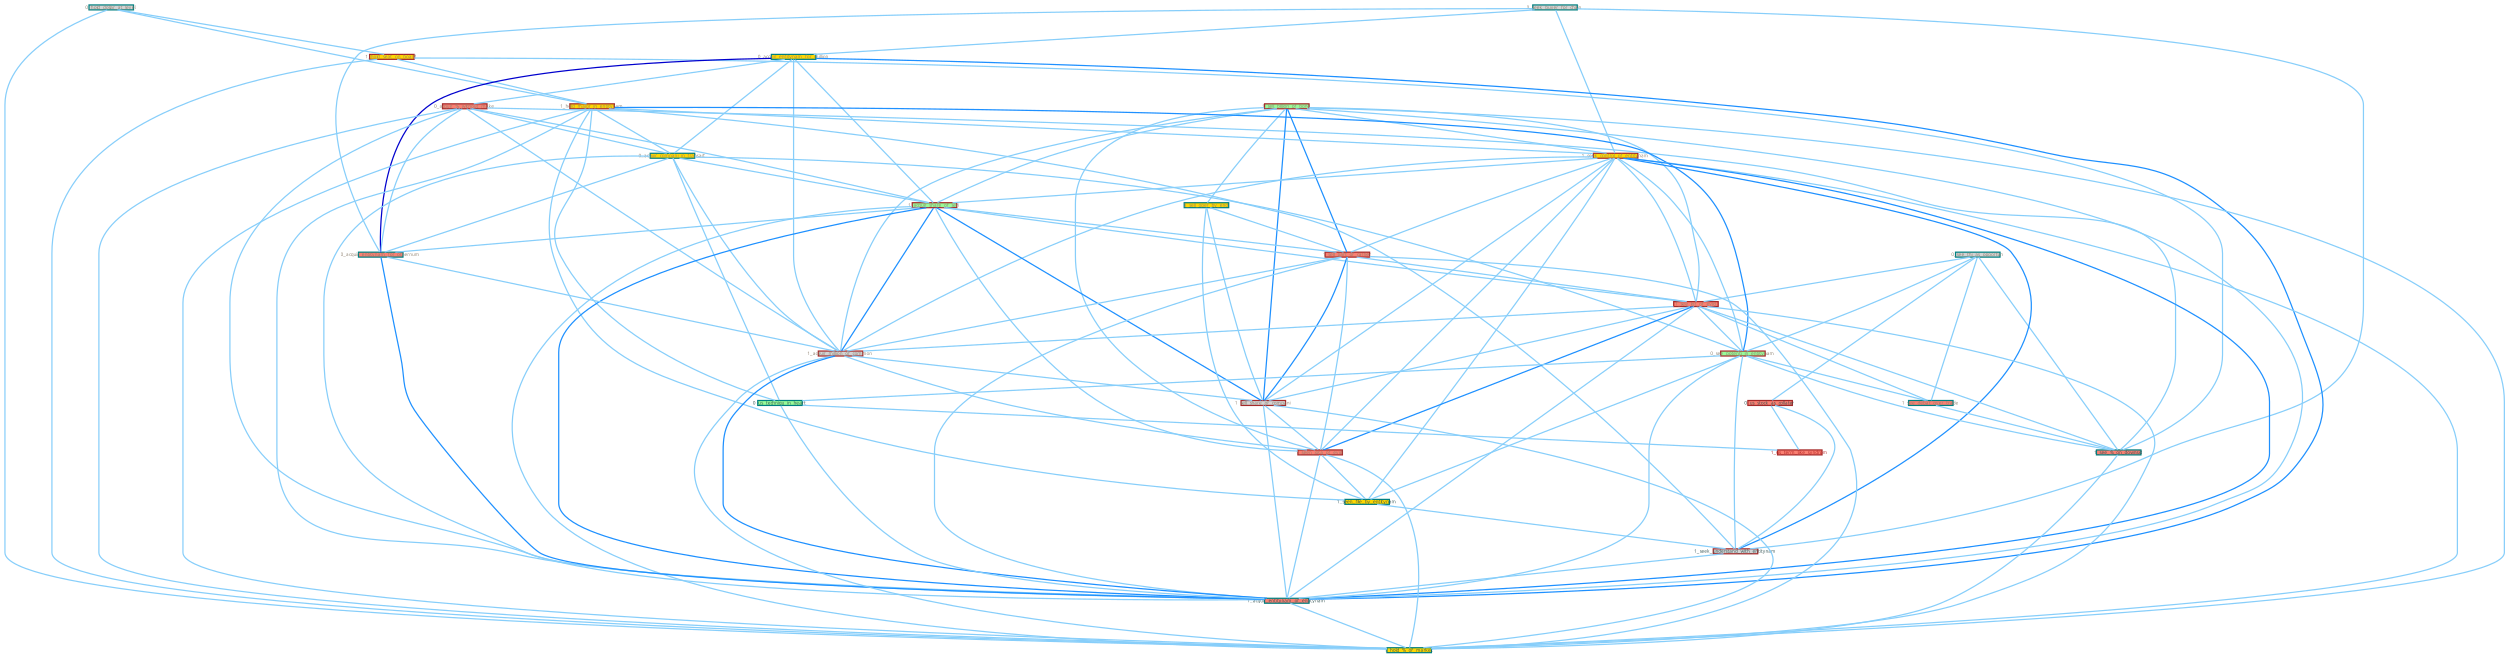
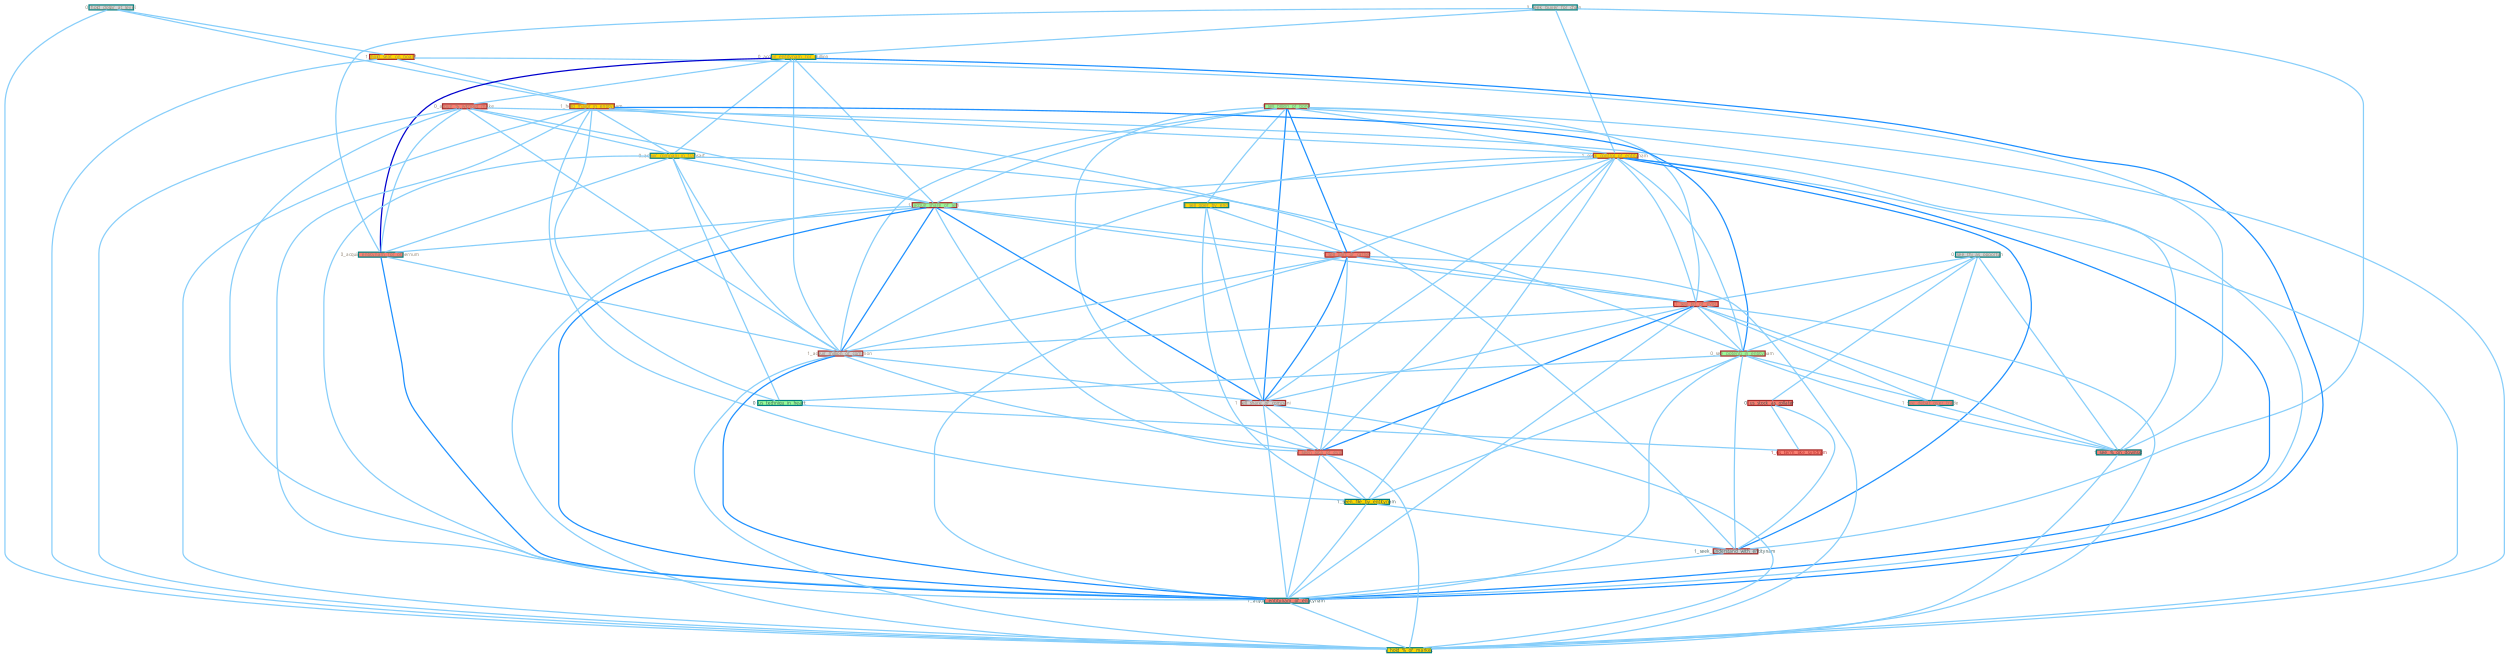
edge "0_us_techniqu_in_heart" -- "1_acquir_entitynam_of_entitynam": now "1_seen_file_by_entitynam" -- "1_acquir_entitynam_of_entitynam"
